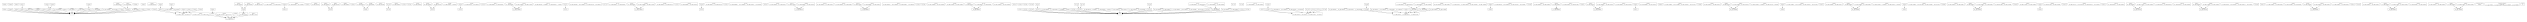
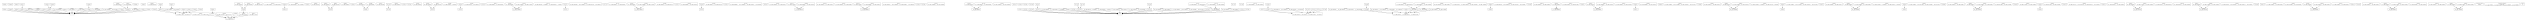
node "(52746) _hx_tmp<158044>, _hx_tmp<157905>": removed
